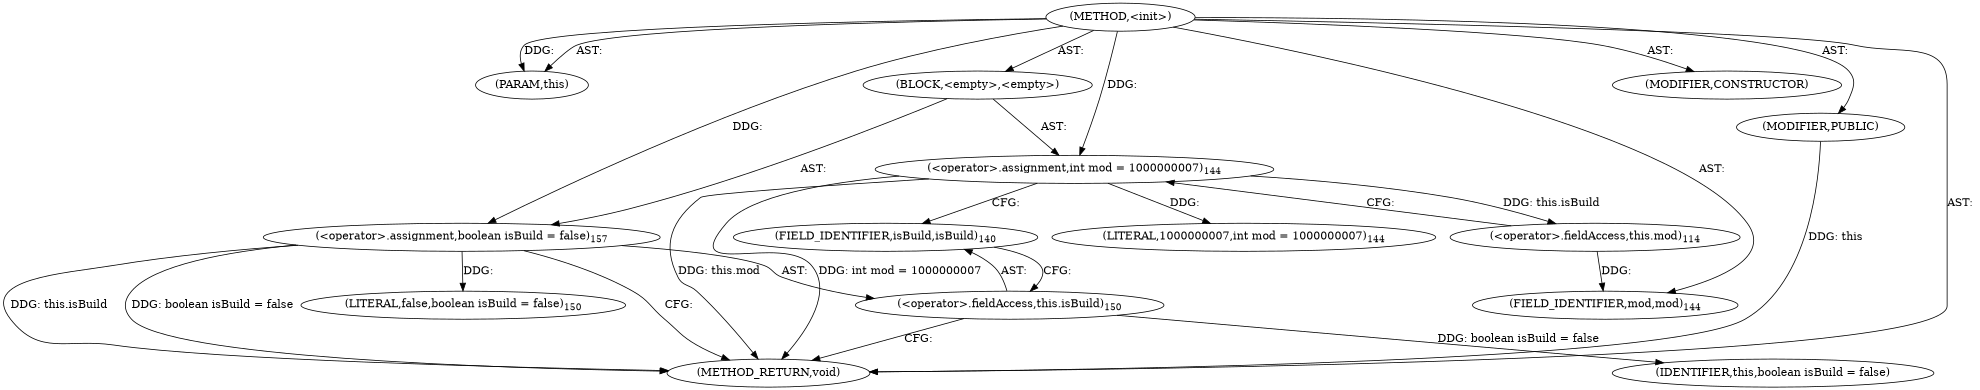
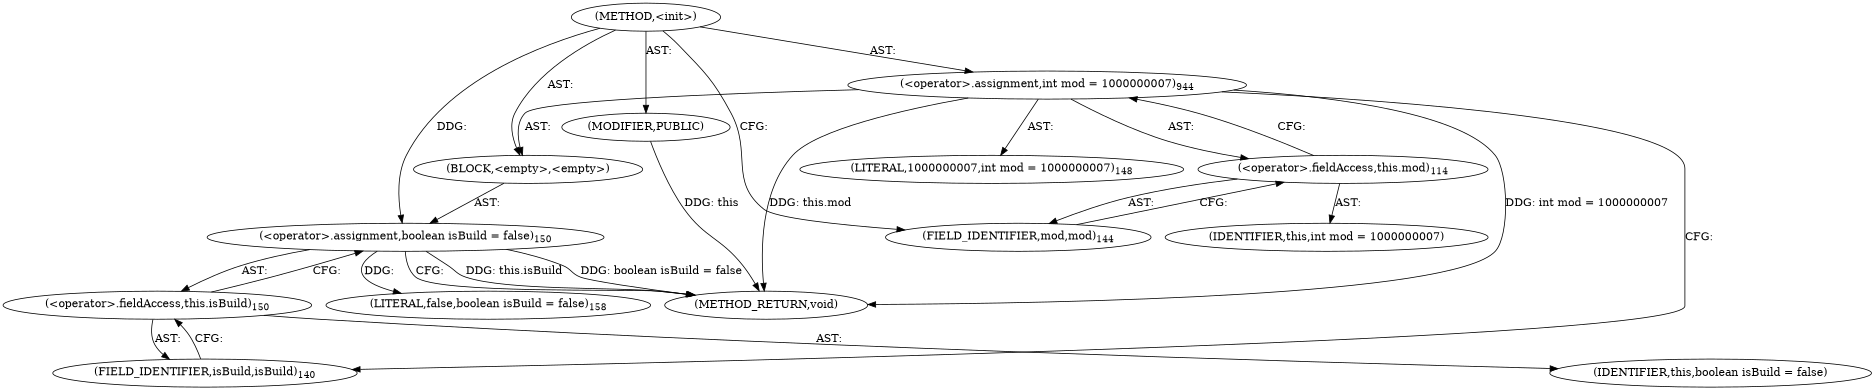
node "(PARAM,this)": removed
edge "(METHOD,<init>)" -> "(<operator>.assignment,int mod = 1000000007)": label "DDG: " -> "AST: "
node "(MODIFIER,CONSTRUCTOR)": removed
edge "(BLOCK,<empty>,<empty>)" -> "(<operator>.assignment,int mod = 1000000007)": reversed
node "(<operator>.assignment,int mod = 1000000007)": text "144" -> "944"
edge "(METHOD,<init>)" -> "(FIELD_IDENTIFIER,mod,mod)": label "AST: " -> "CFG: "
edge "(<operator>.assignment,int mod = 1000000007)" -> "(LITERAL,1000000007,int mod = 1000000007)": label "DDG: " -> "AST: "
edge "(<operator>.assignment,int mod = 1000000007)" -> "(<operator>.fieldAccess,this.mod)": label "DDG: this.isBuild" -> "AST: "
edge "(FIELD_IDENTIFIER,mod,mod)" -> "(<operator>.fieldAccess,this.mod)": added, label "CFG:"
node "(<operator>.assignment,boolean isBuild = false)": text "157" -> "150"
node "(LITERAL,1000000007,int mod = 1000000007)": text "144" -> "148"
node "(IDENTIFIER,this,int mod = 1000000007)": added
edge "(<operator>.fieldAccess,this.mod)" -> "(FIELD_IDENTIFIER,mod,mod)": label "DDG: " -> "AST: "
node "(LITERAL,false,boolean isBuild = false)": text "150" -> "158"
edge "(METHOD,<init>)" -> "(METHOD_RETURN,void)": removed, label "AST:"
edge "(<operator>.fieldAccess,this.isBuild)" -> "(METHOD_RETURN,void)": now "(<operator>.fieldAccess,this.isBuild)" -> "(<operator>.assignment,boolean isBuild = false)"
edge "(<operator>.fieldAccess,this.isBuild)" -> "(IDENTIFIER,this,boolean isBuild = false)": label "DDG: boolean isBuild = false" -> "AST: "
